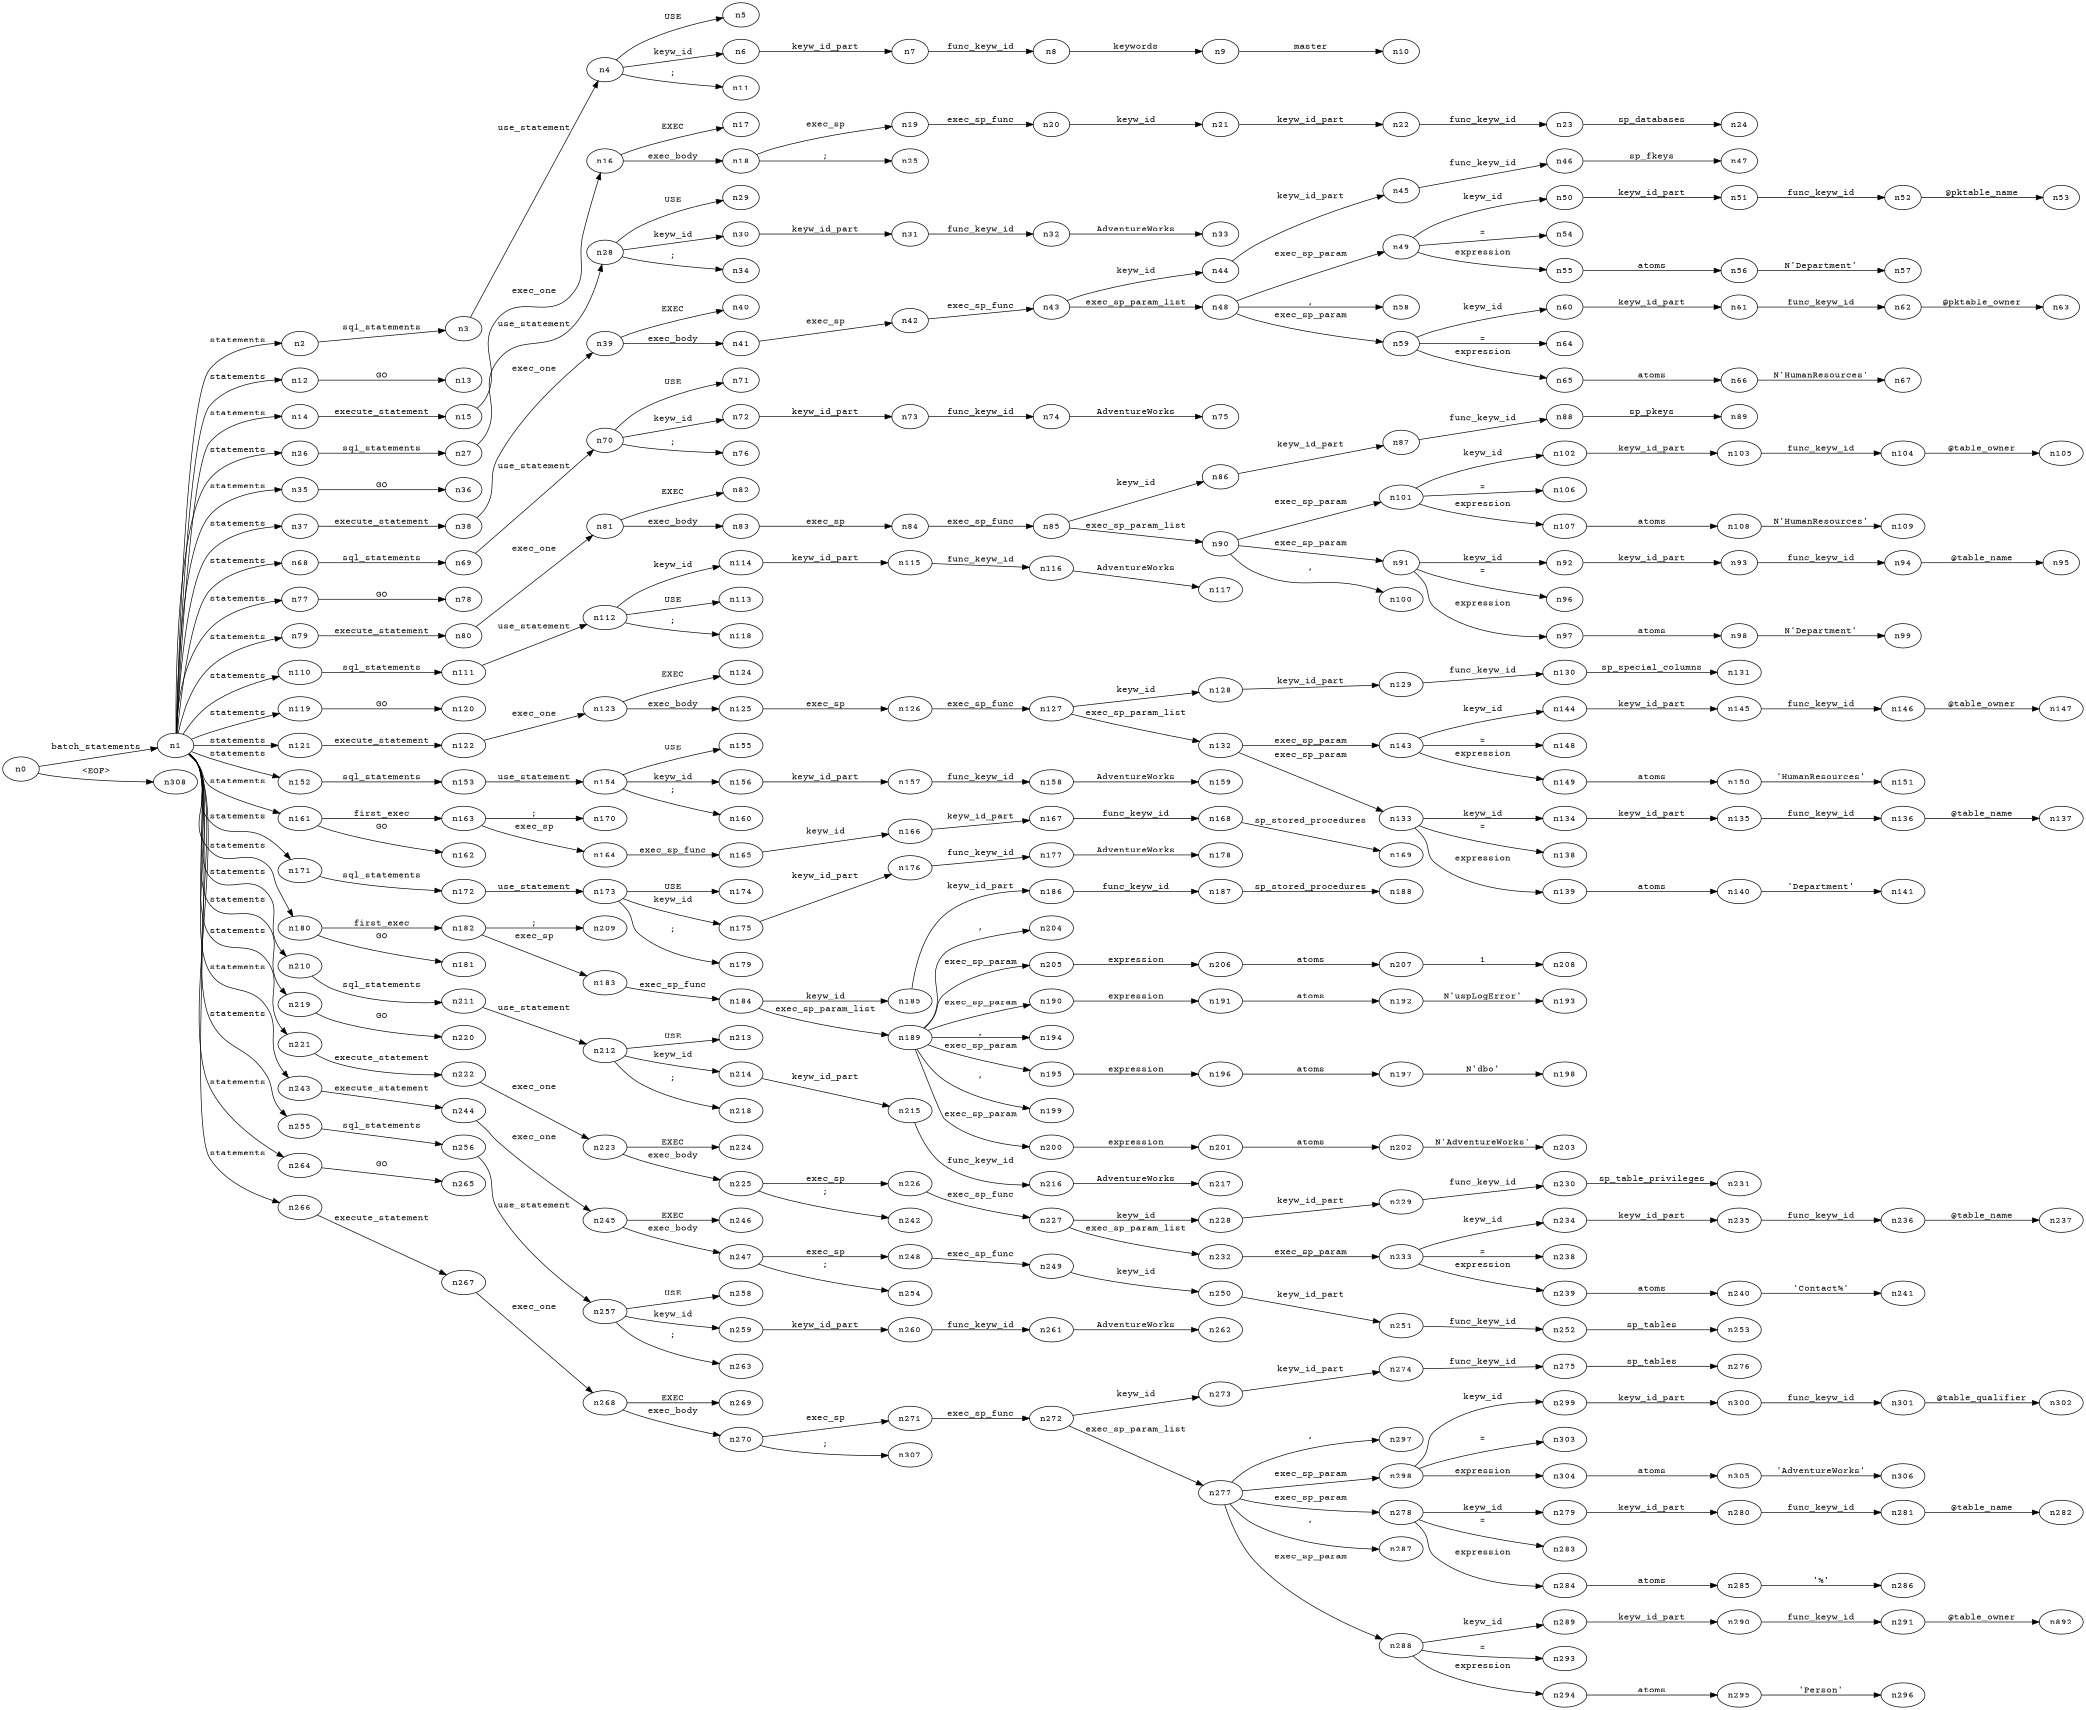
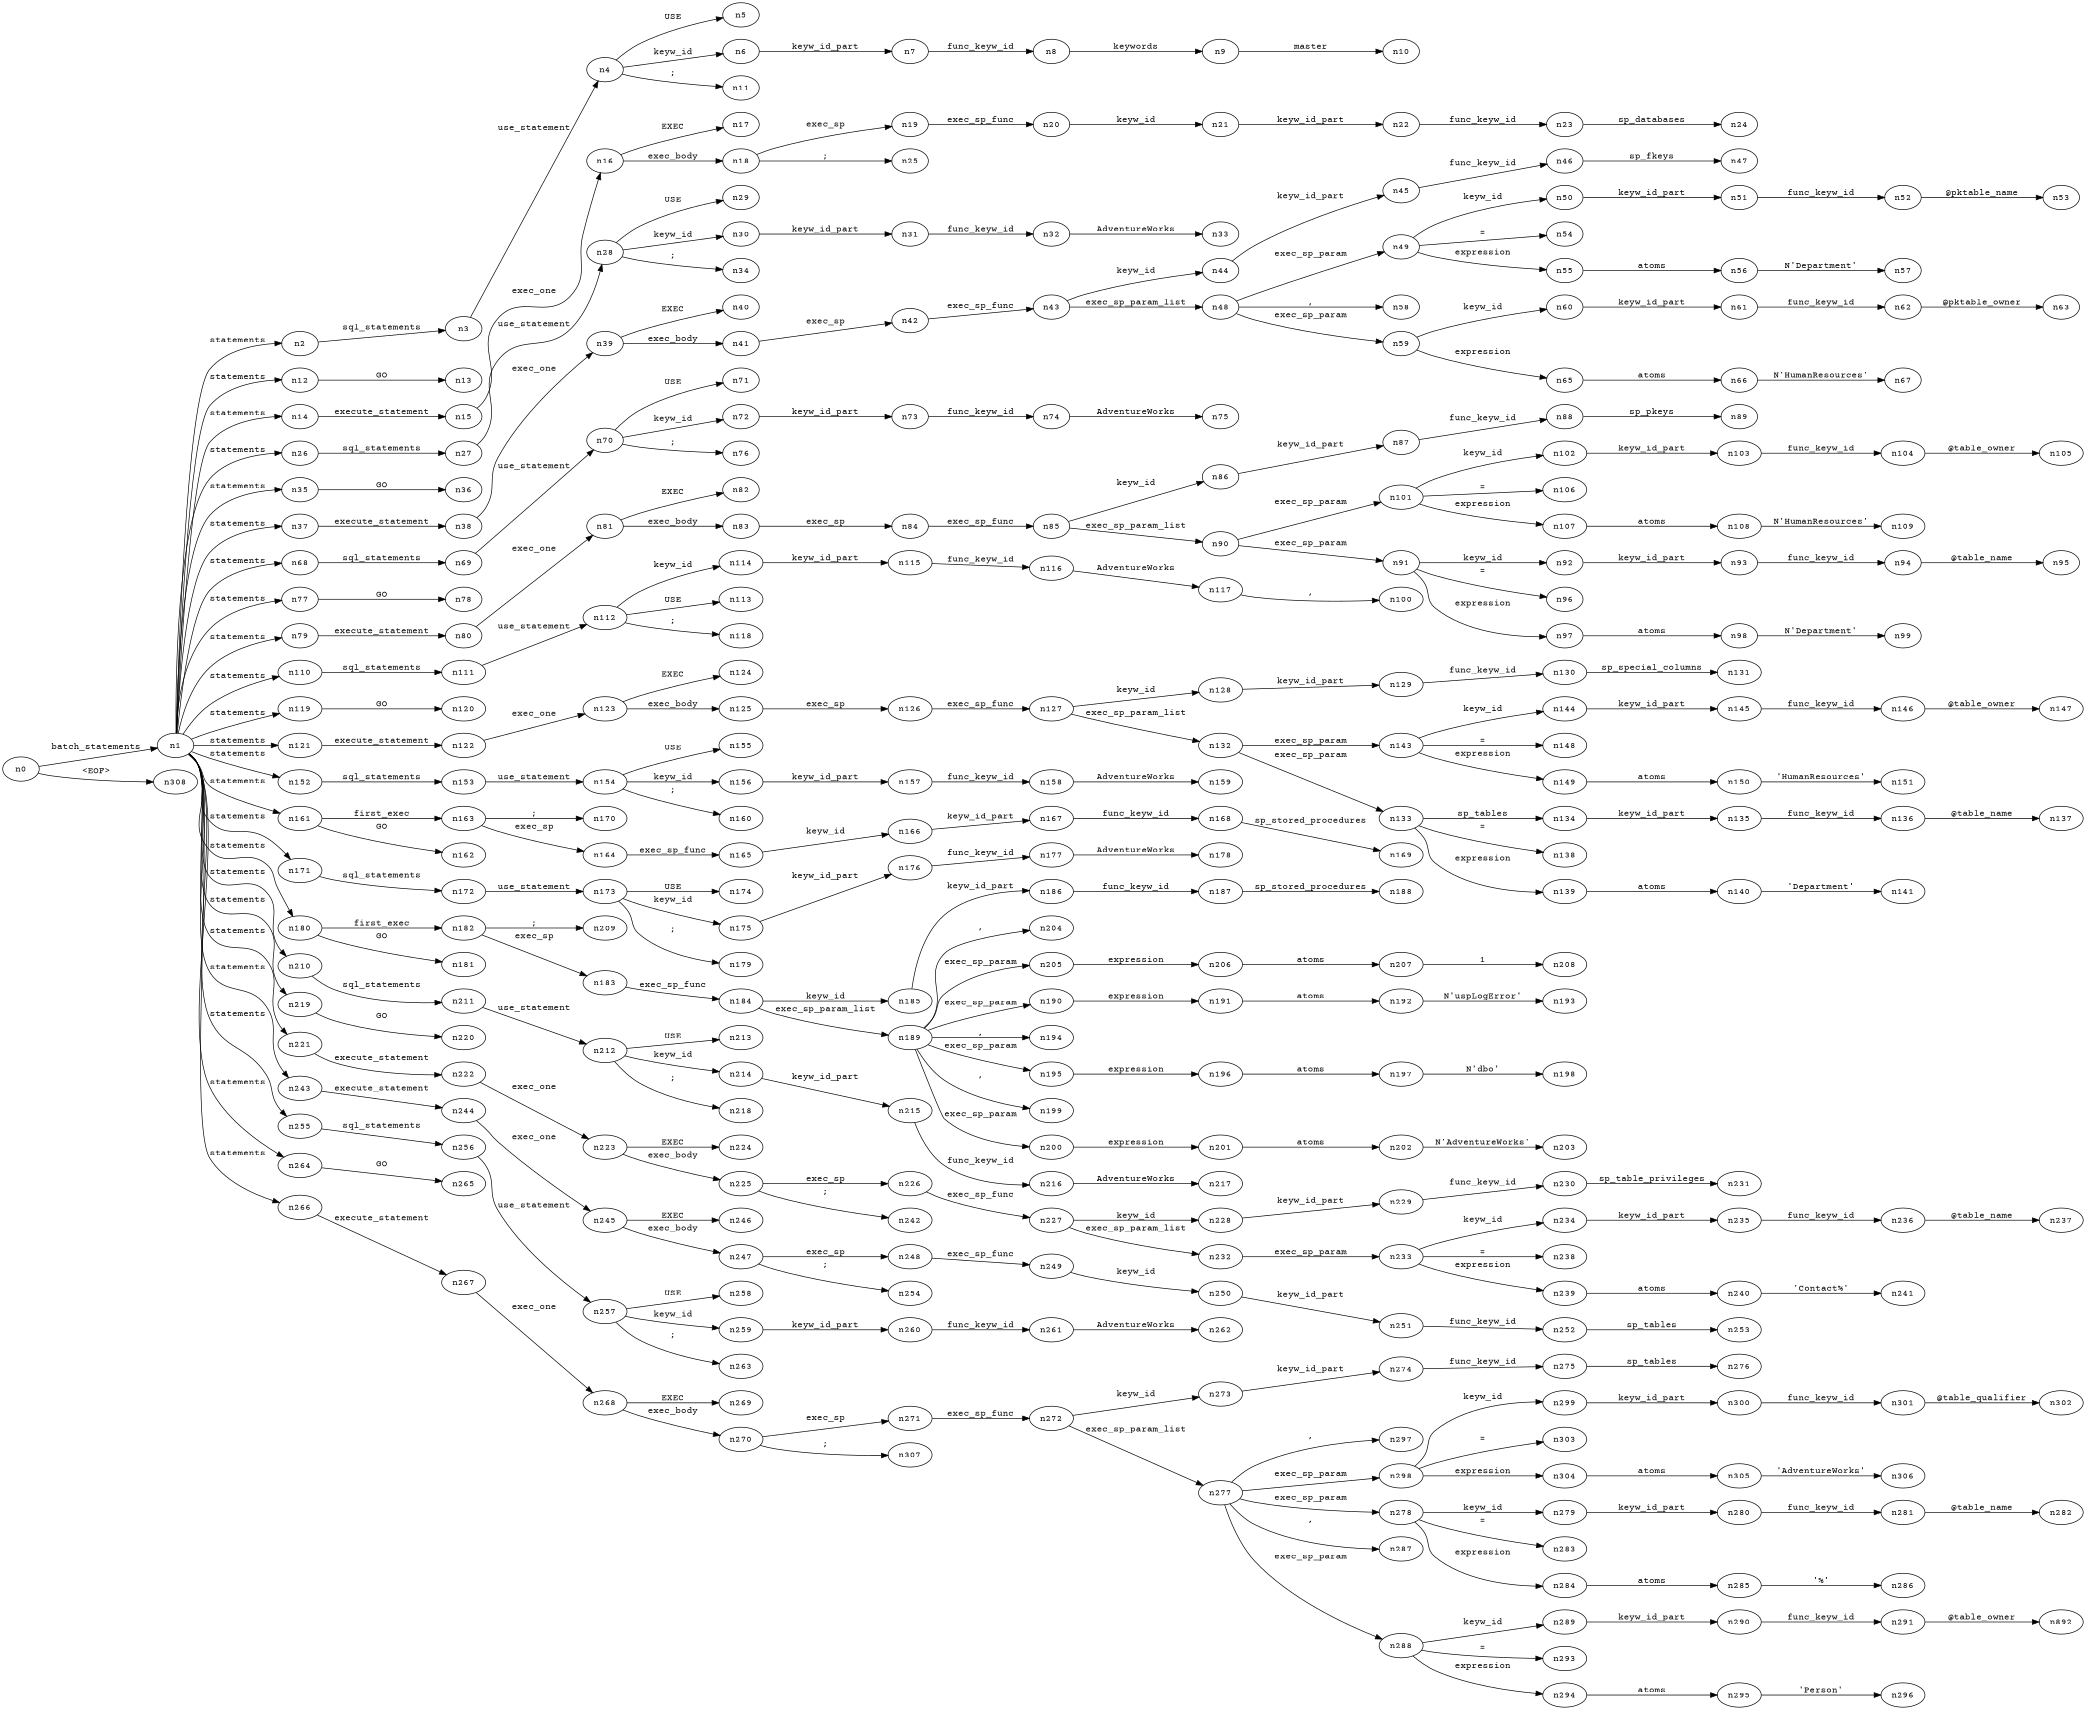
node "n64": removed
edge "n90" -> "n100": now "n117" -> "n100"
edge "n133" -> "n134": label "keyw_id" -> "sp_tables"
